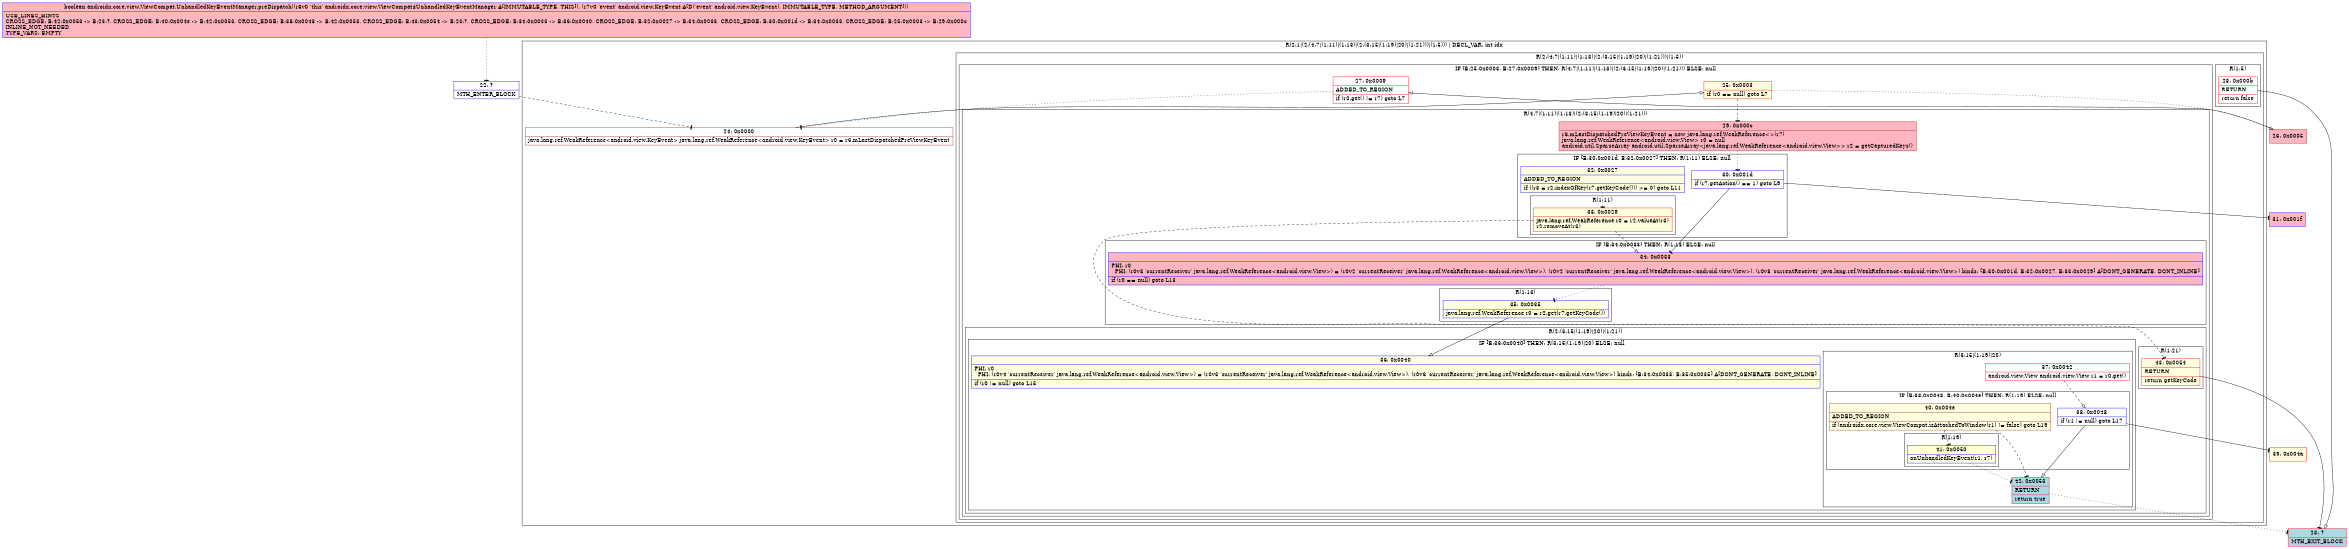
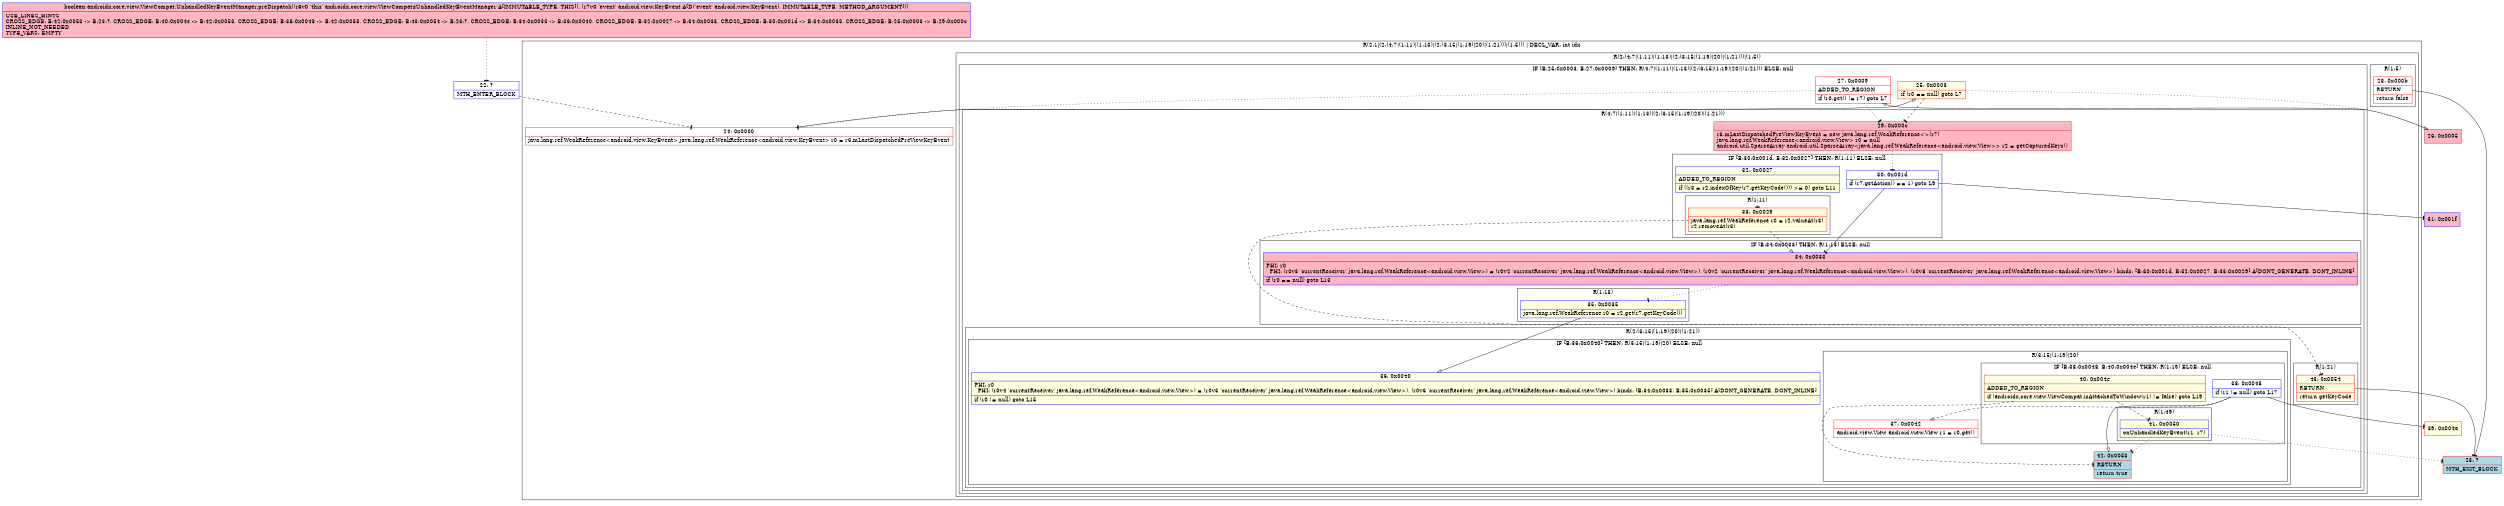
edge "27: 0x0009" -> "29: 0x000c": added
edge "28: 0x000b" -> "23: ?": arrowhead onormal -> tee
edge "37: 0x0042" -> "38: 0x0048": reversed
cluster "R(1:19)": label "R(1:19)" -> "R(1:49)"
edge "42: 0x0053" -> "23: ?": now "41: 0x0050" -> "23: ?"
